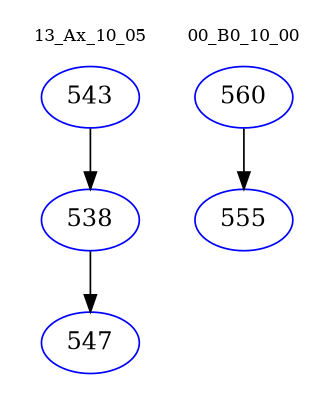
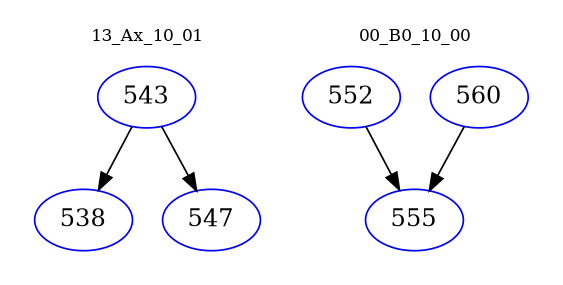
cluster "13_Ax_10_05": label "13_Ax_10_05" -> "13_Ax_10_01"
node "552": added
edge "538" -> "547": now "543" -> "547"
